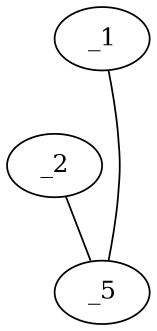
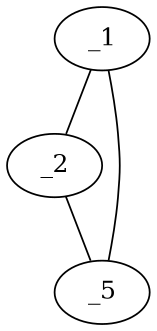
edge "_1" -- "_2": added
